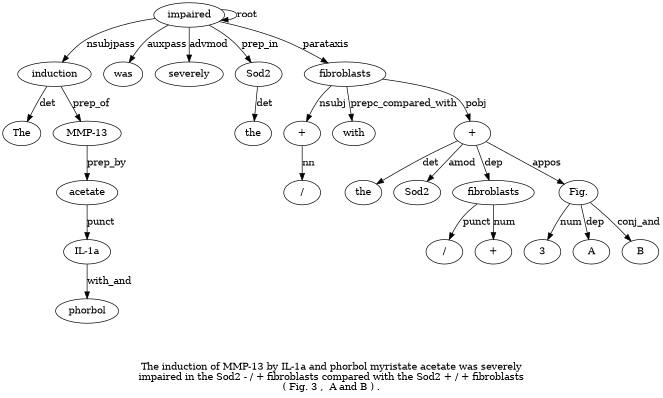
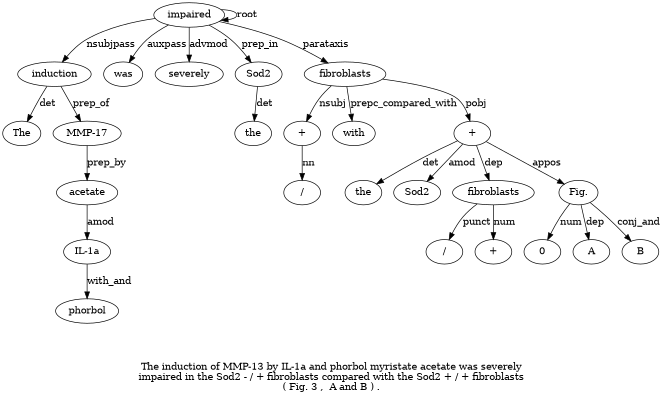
node "MMP-13": label "MMP-13" -> "MMP-17"
edge "acetate" -> "IL-1a": label "punct" -> "amod"
node "3": label "3" -> "0"
